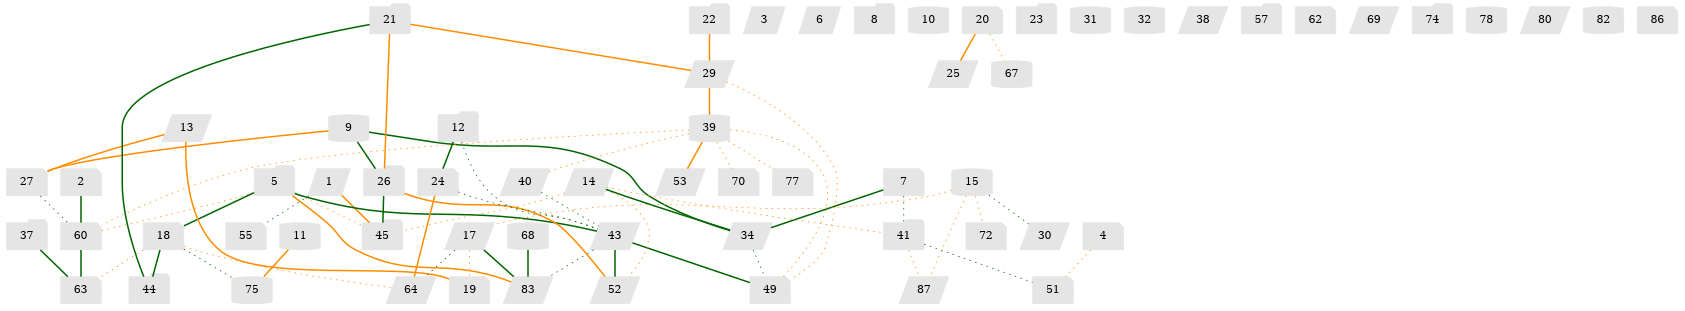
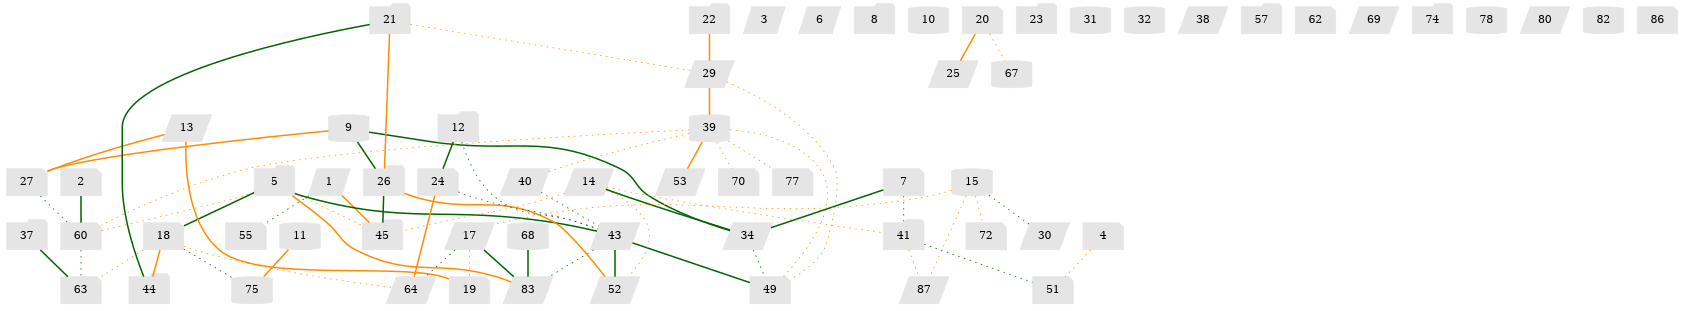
edge "21" -- "29": style bold -> dotted
edge "60" -- "63": style bold -> dotted
edge "18" -- "44": color darkgreen -> darkorange
